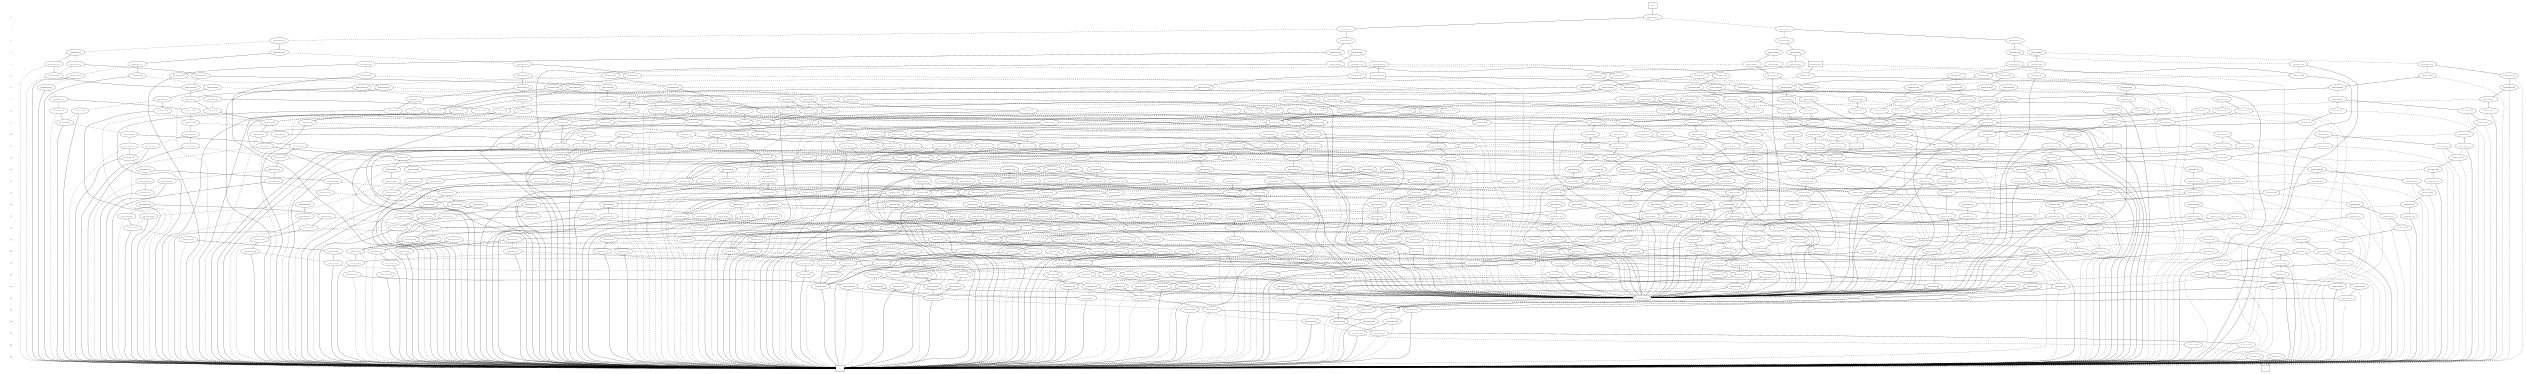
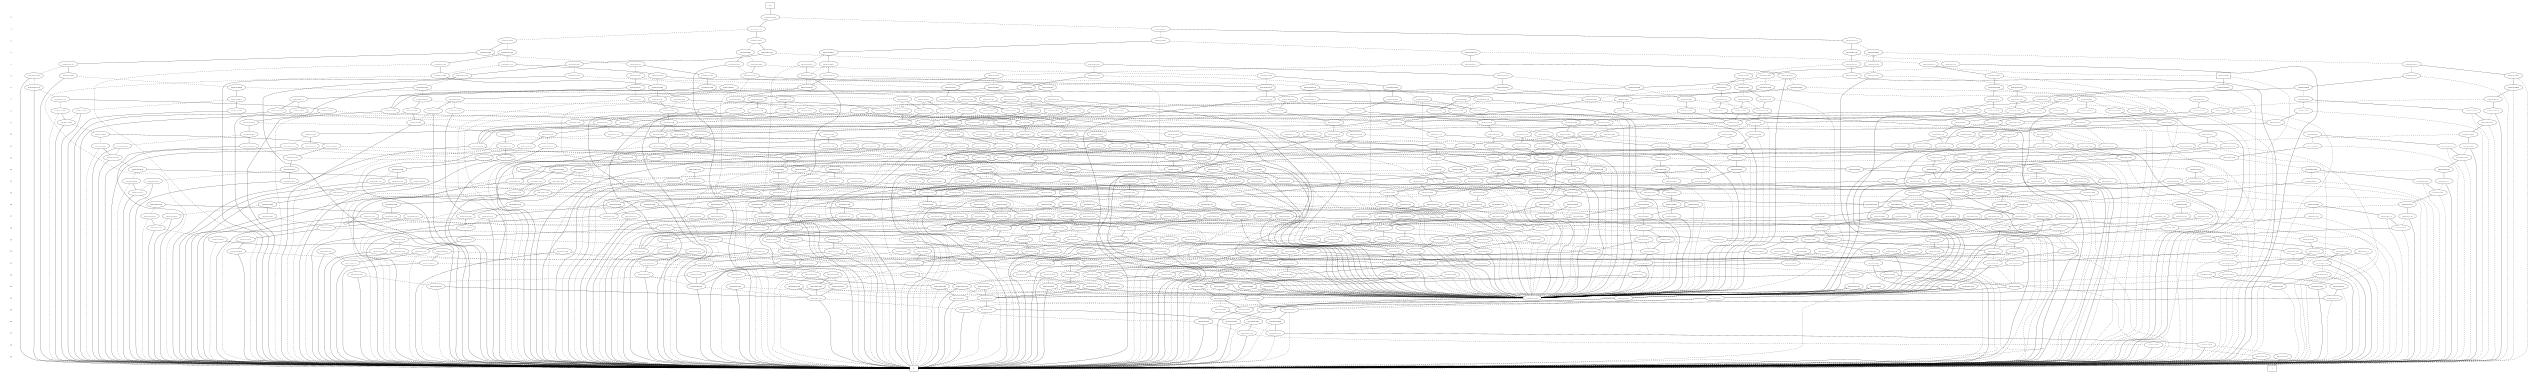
node "0x190a282c": shape box -> ellipse
node "0x190a269a": shape box -> ellipse
node "0x190a2891": shape ellipse -> box
node "0x190a2749": added
node "0x190a267f": shape box -> ellipse
node "0x190a285c": added
edge "0x190a2839" -- "0x190a25ac": style solid -> dashed
node "0x190a25da": shape ellipse -> box
edge "0x190a26ce" -- "0x190a26c6": style solid -> dashed
node "0x190a25b9": removed
node "0x190a282f": shape box -> ellipse
node "0x190a259c": added
